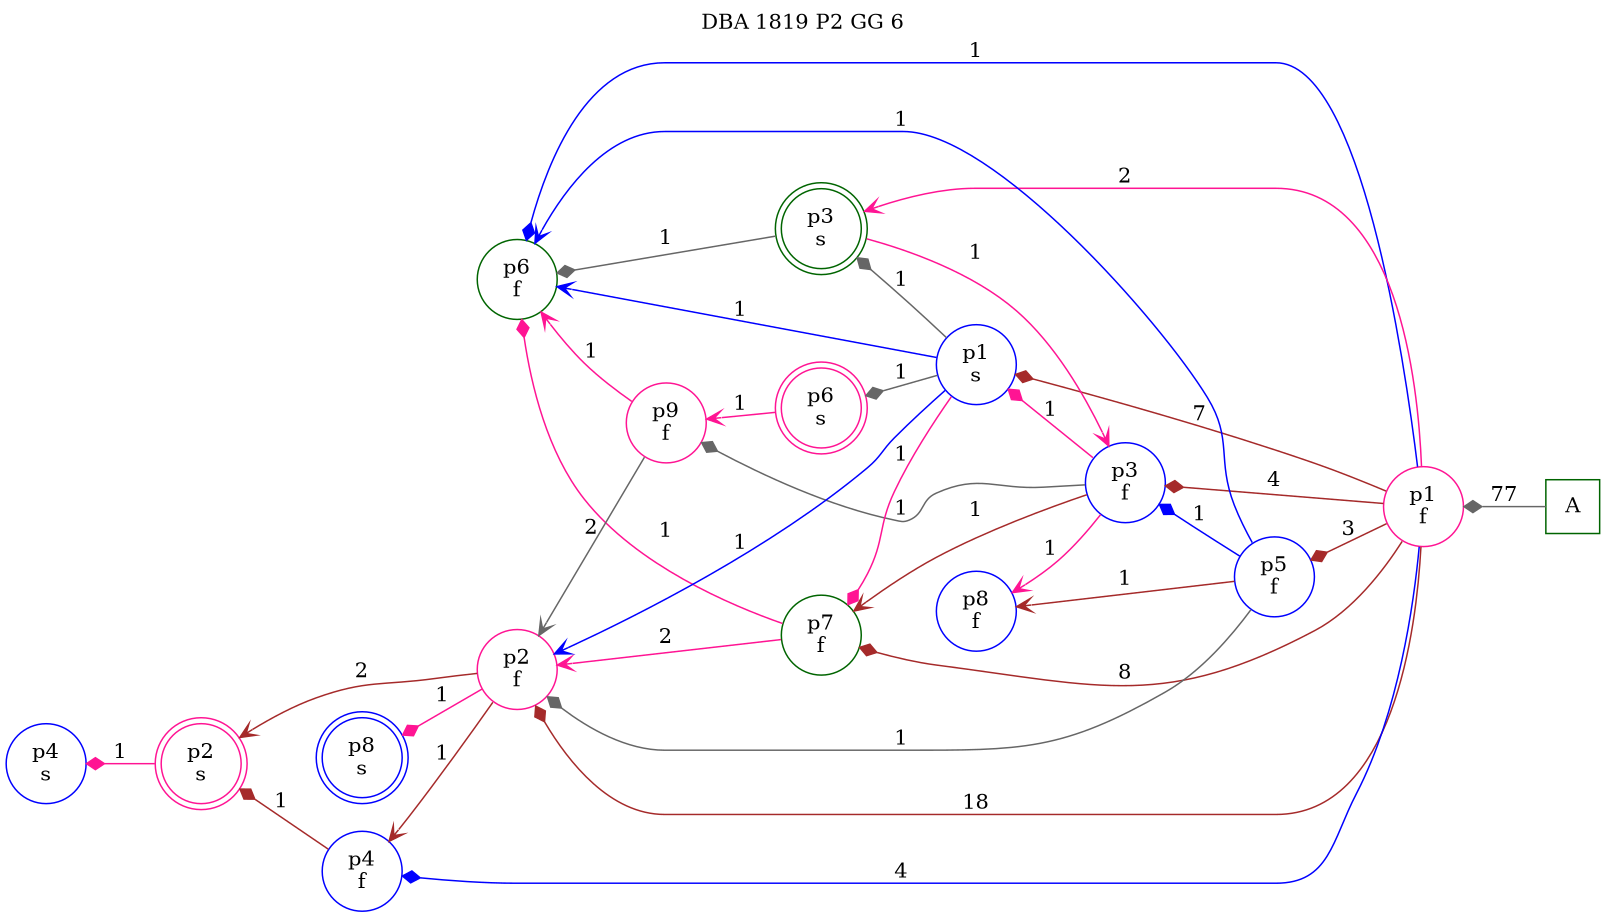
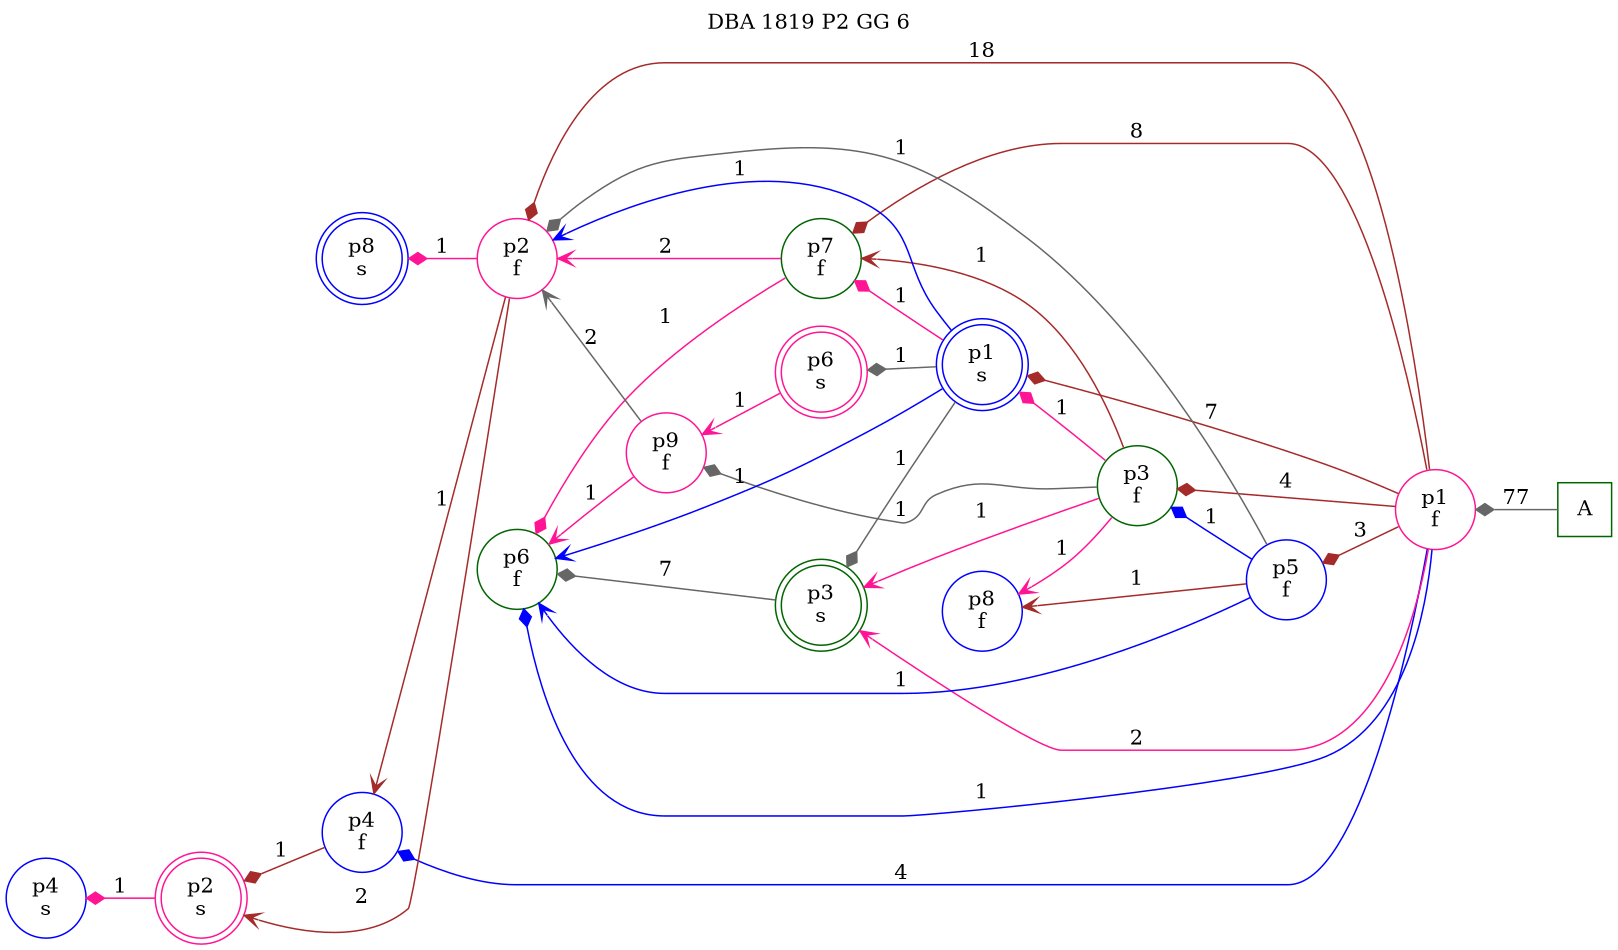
edge "p3 s" -> "p6 f": label "1" -> "7"
edge "p3 s" -> "p3 f": reversed
node "p1 s": shape circle -> doublecircle
node "p3 f": color blue -> darkgreen
